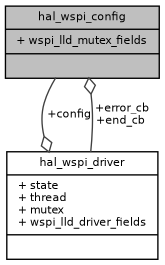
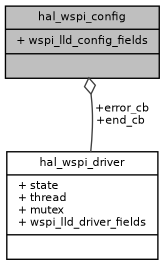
node "hal_wspi_config": text "+ wspi_lld_mutex_fields" -> "+ wspi_lld_config_fields"
edge "hal_wspi_config" -> "hal_wspi_driver": removed, label "+config"
